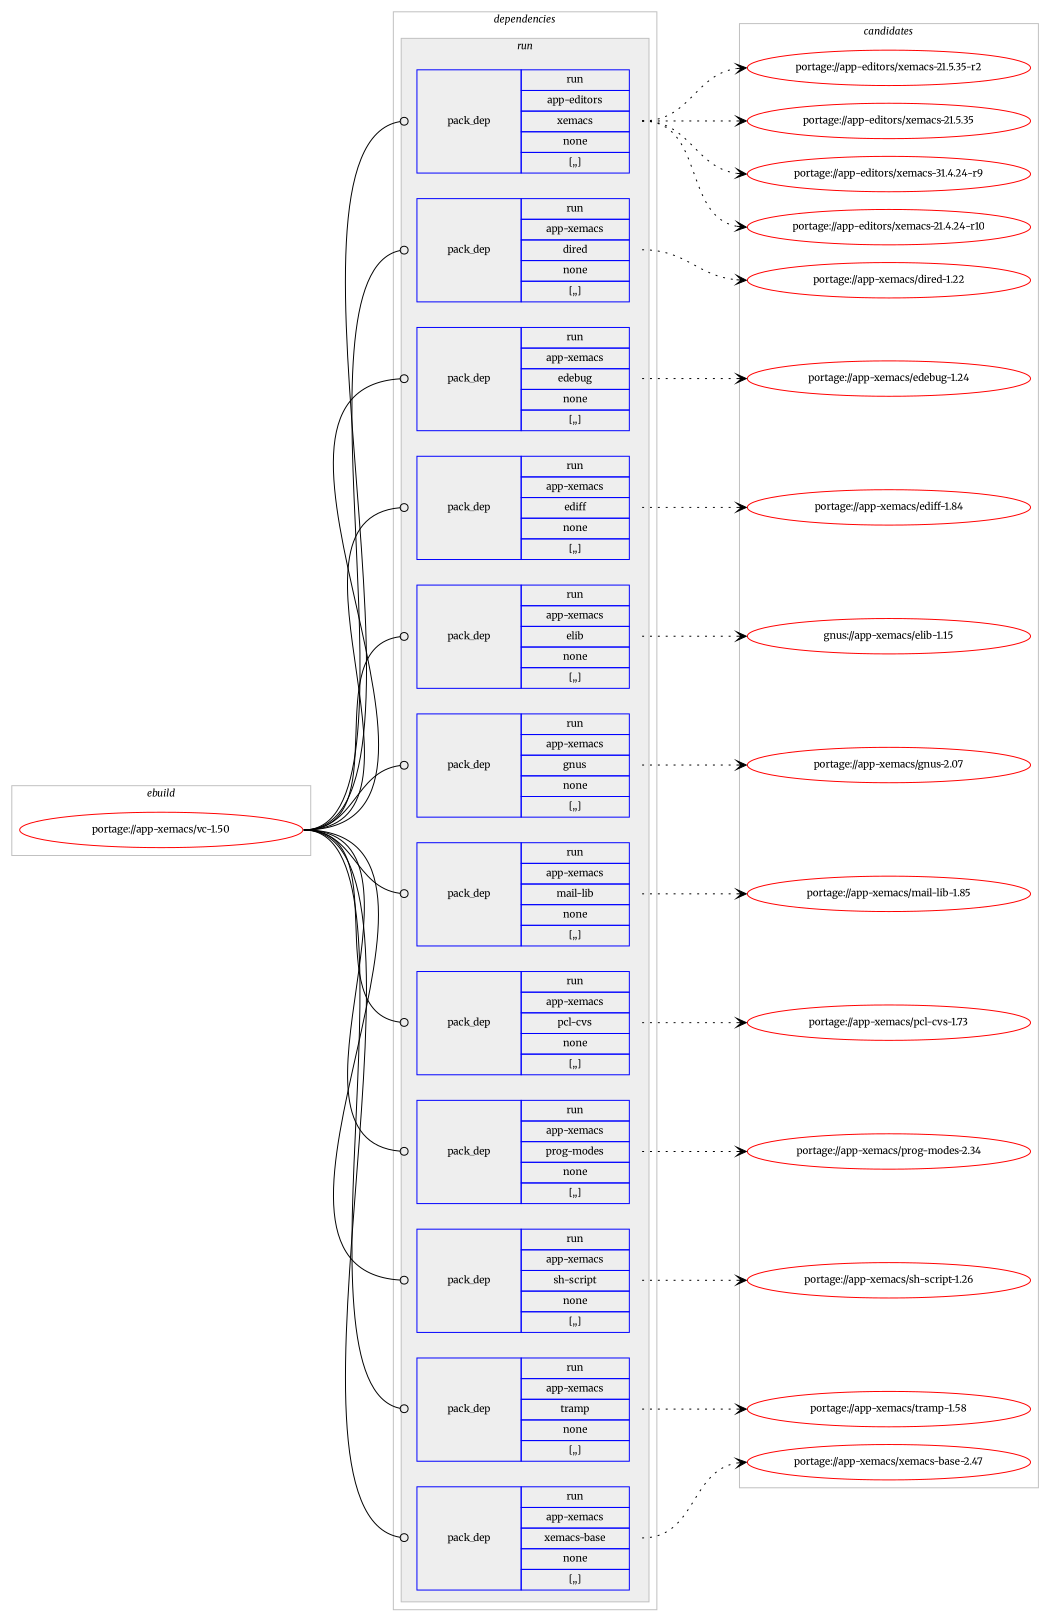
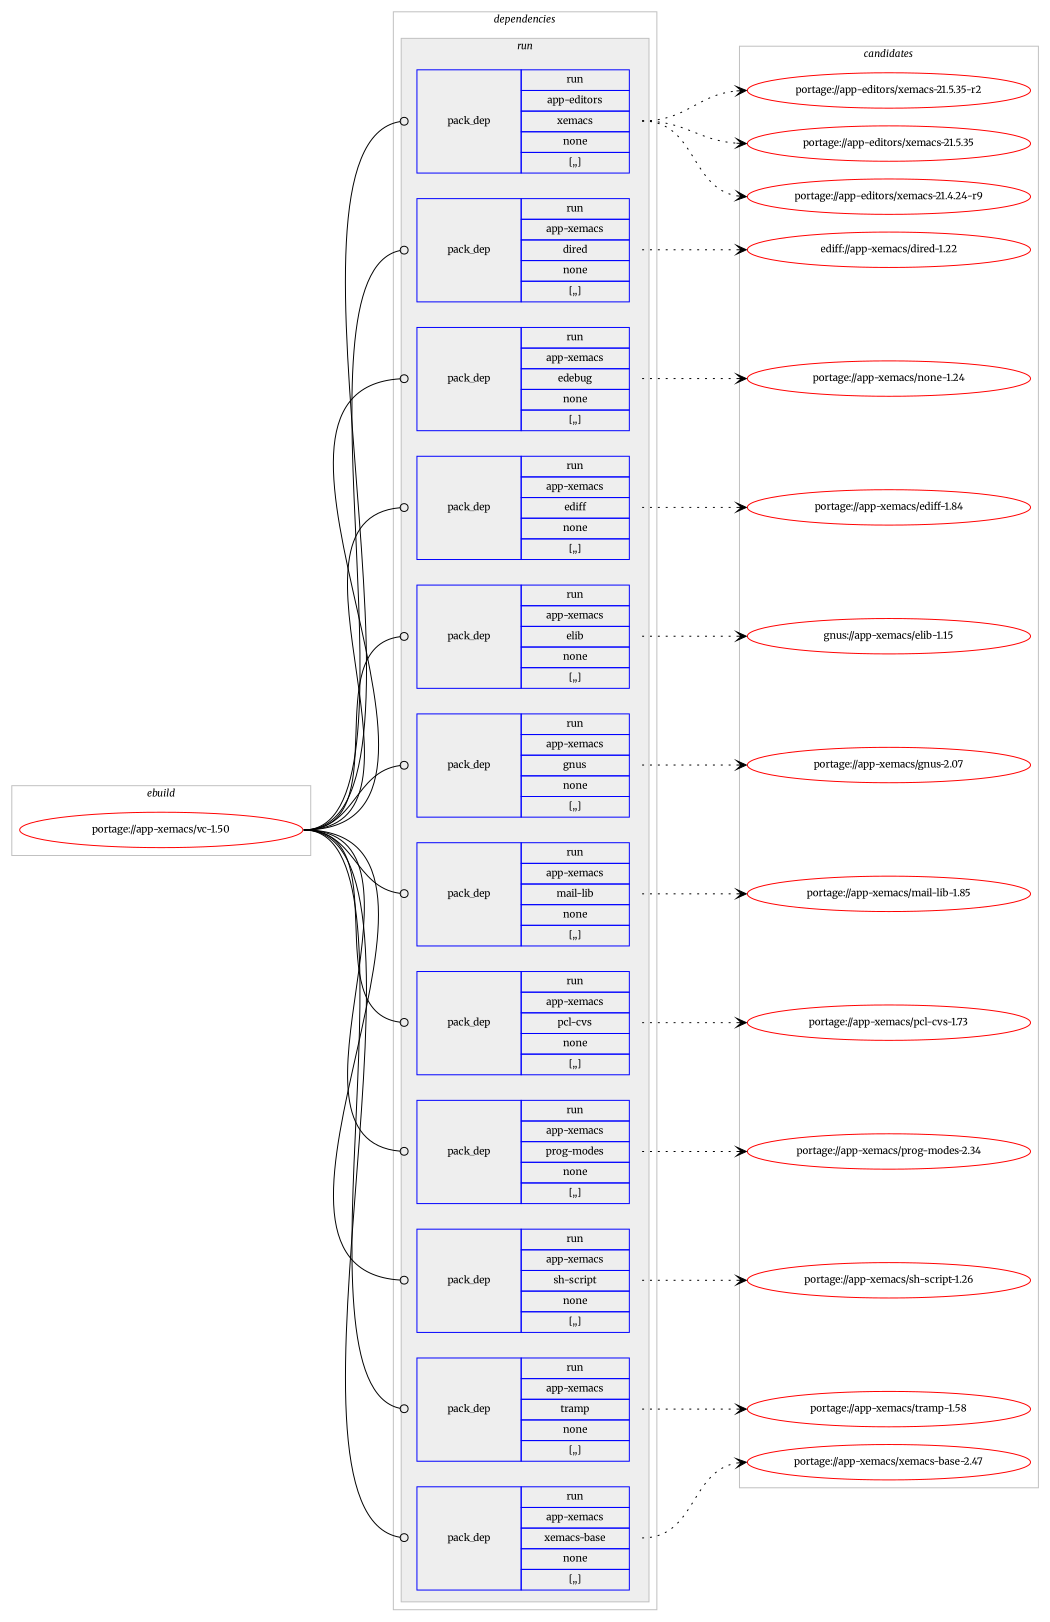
node "portage://app-editors/xemacs-31.4.24-r9": label "portage://app-editors/xemacs-31.4.24-r9" -> "portage://app-editors/xemacs-21.4.24-r9"
node "portage://app-editors/xemacs-21.4.24-r10": removed
node "portage://app-xemacs/dired-1.22": label "portage://app-xemacs/dired-1.22" -> "ediff://app-xemacs/dired-1.22"
node "portage://app-xemacs/edebug-1.24": label "portage://app-xemacs/edebug-1.24" -> "portage://app-xemacs/none-1.24"
